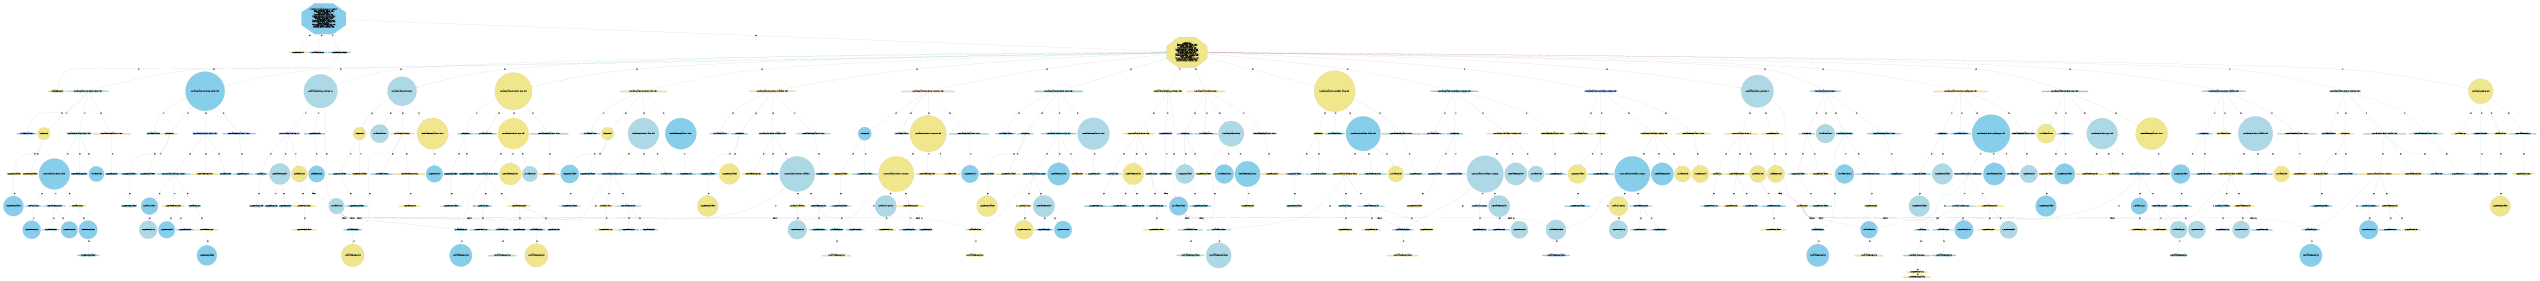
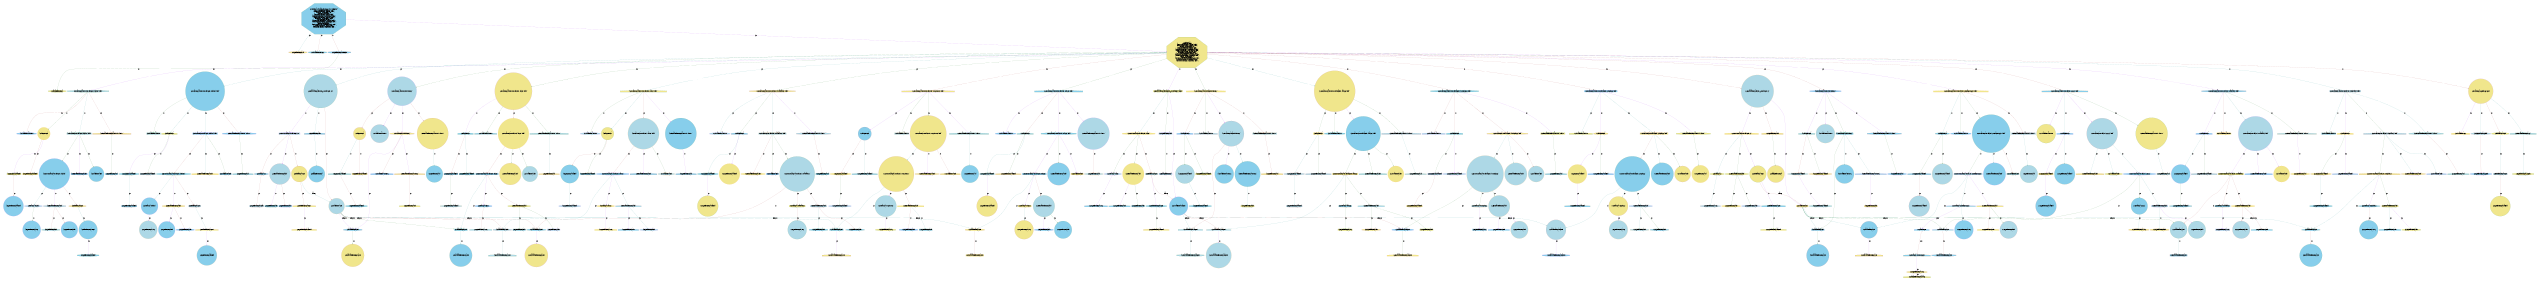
edge "18:CtVirtualElement@jsDir" -> "19:CtVariableReadImpl@jsDir": label "Define-Action" -> "Define-Use"
